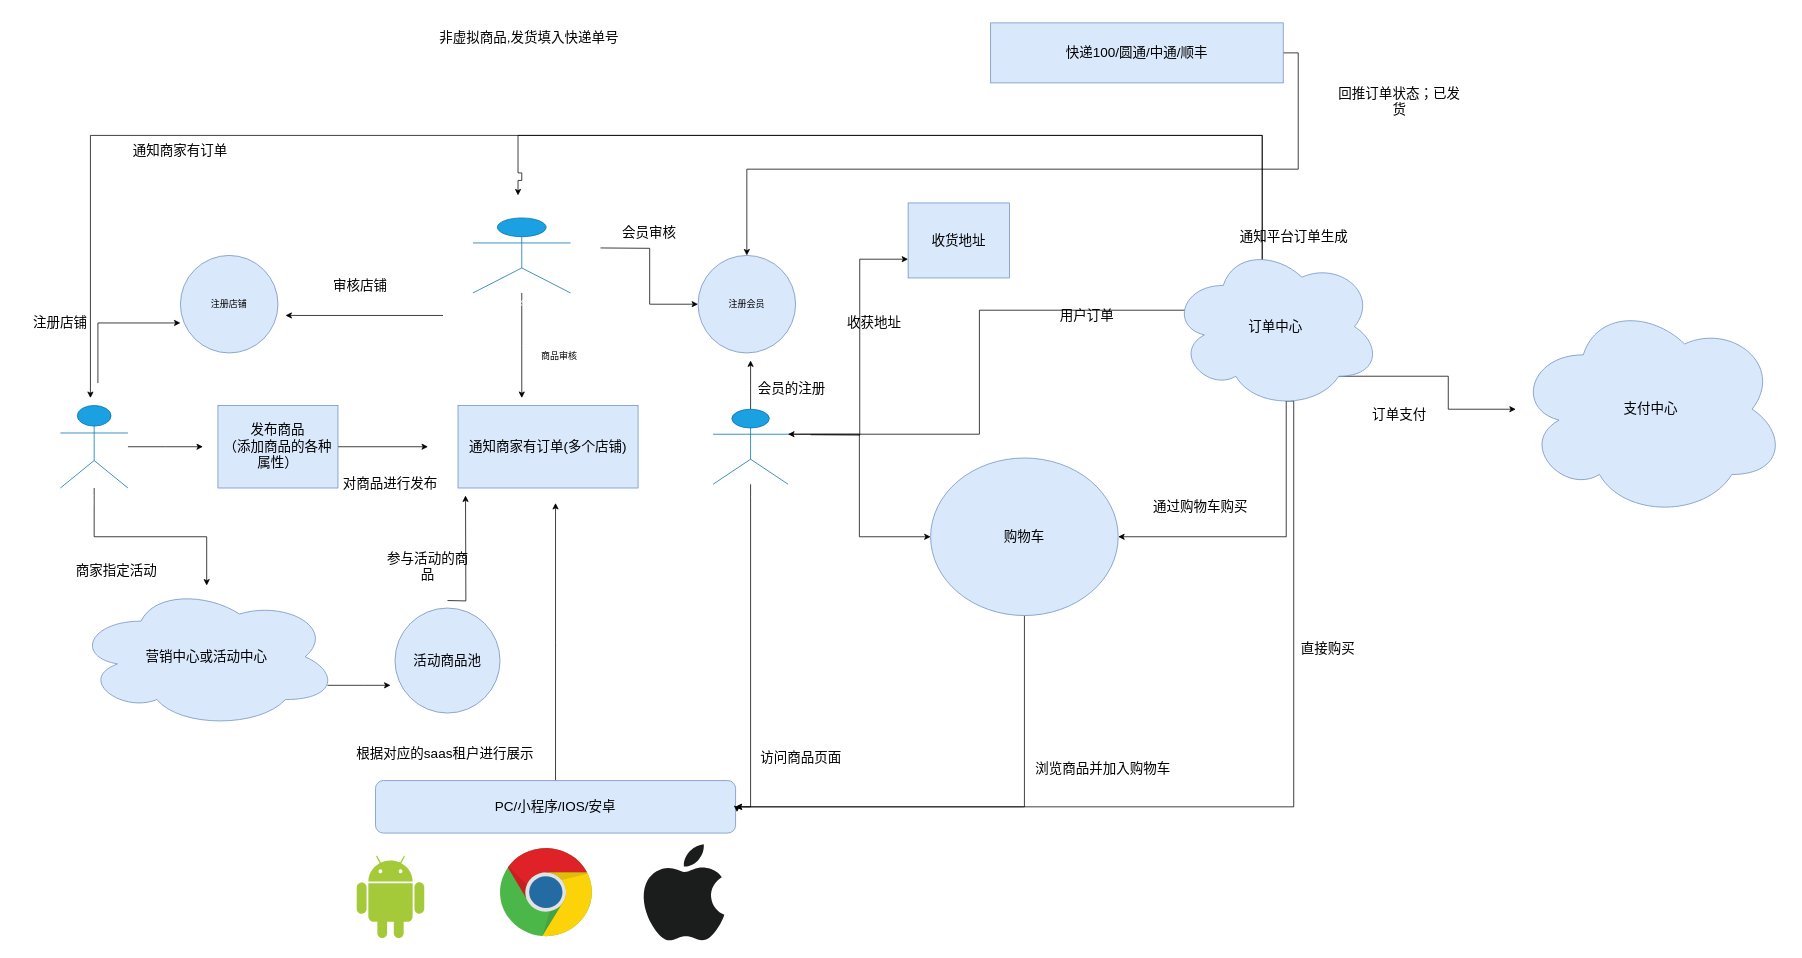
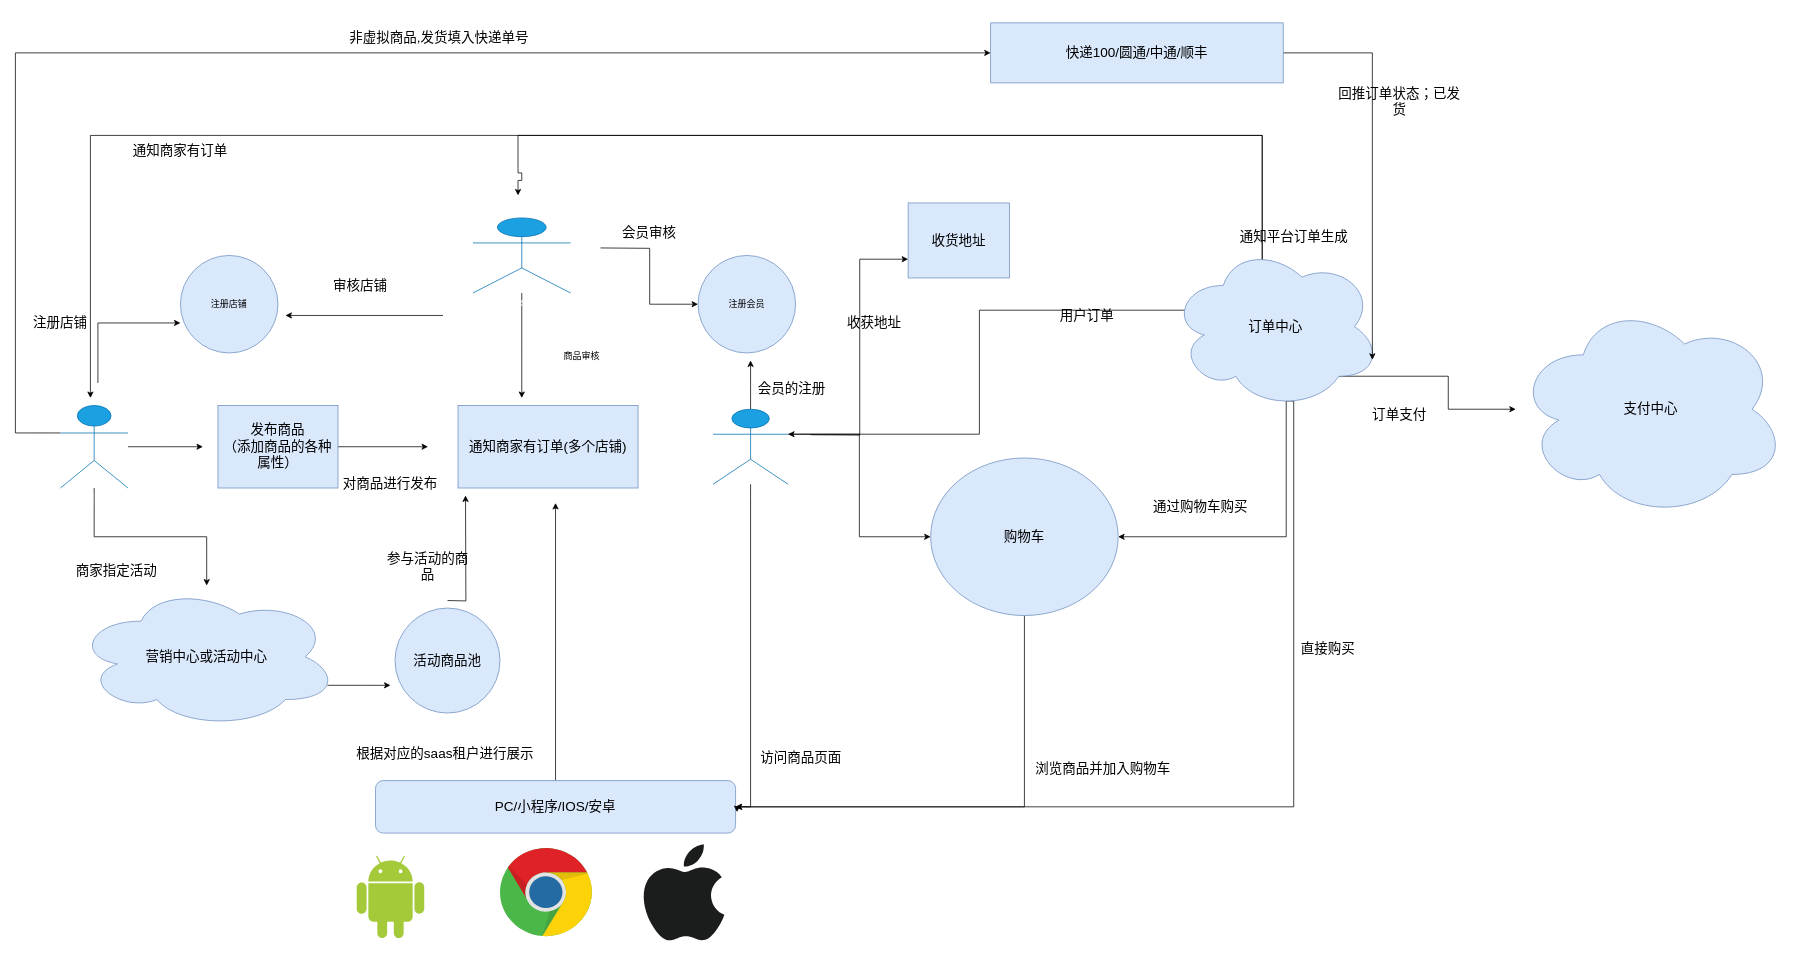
node "非虚拟商品,发货填入快递单号": moved (529, 38) -> (439, 38)
edge "快递100/圆通/中通/顺丰" -> "注册会员": now "快递100/圆通/中通/顺丰" -> "订单中心"
edge "店铺商家" -> "快递100/圆通/中通/顺丰": added
node "商品审核": moved (559, 357) -> (582, 357)
